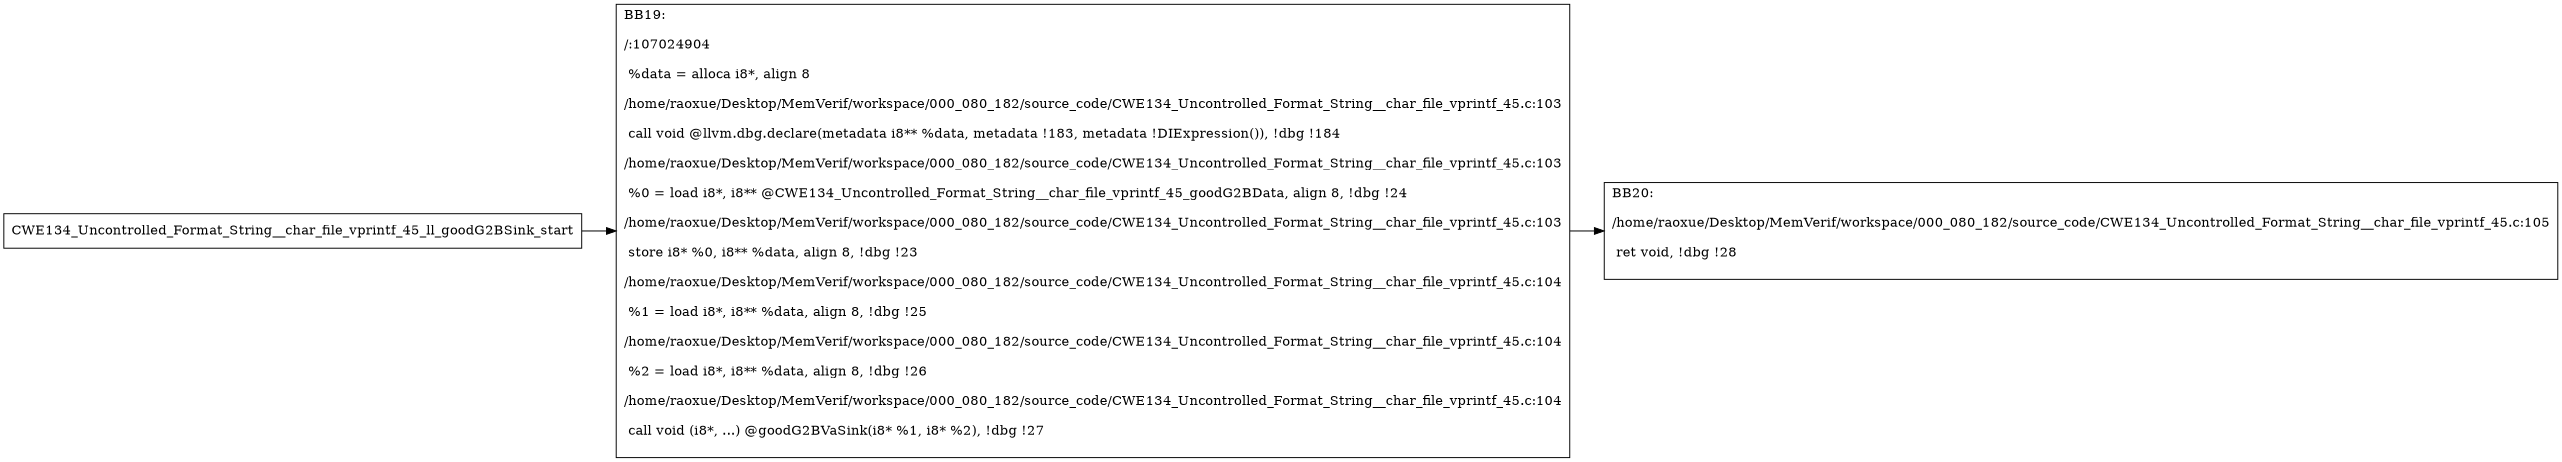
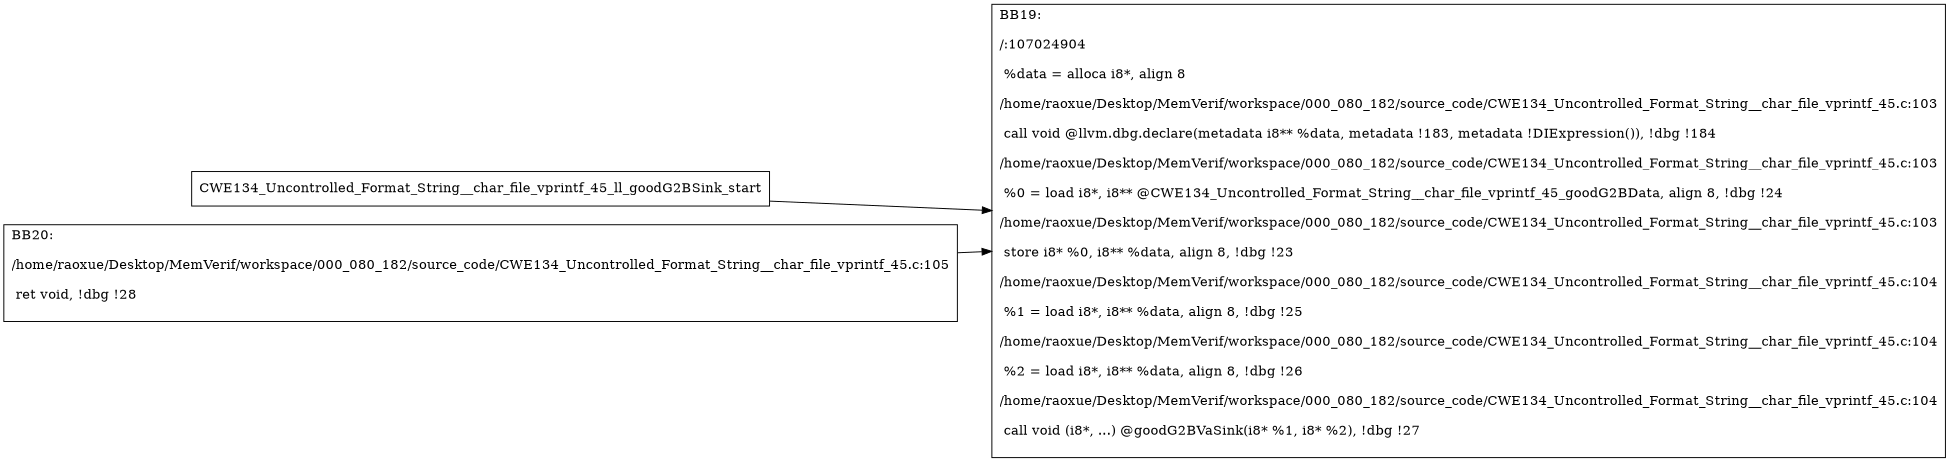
edge "BB19:" -> "BB20:": reversed
